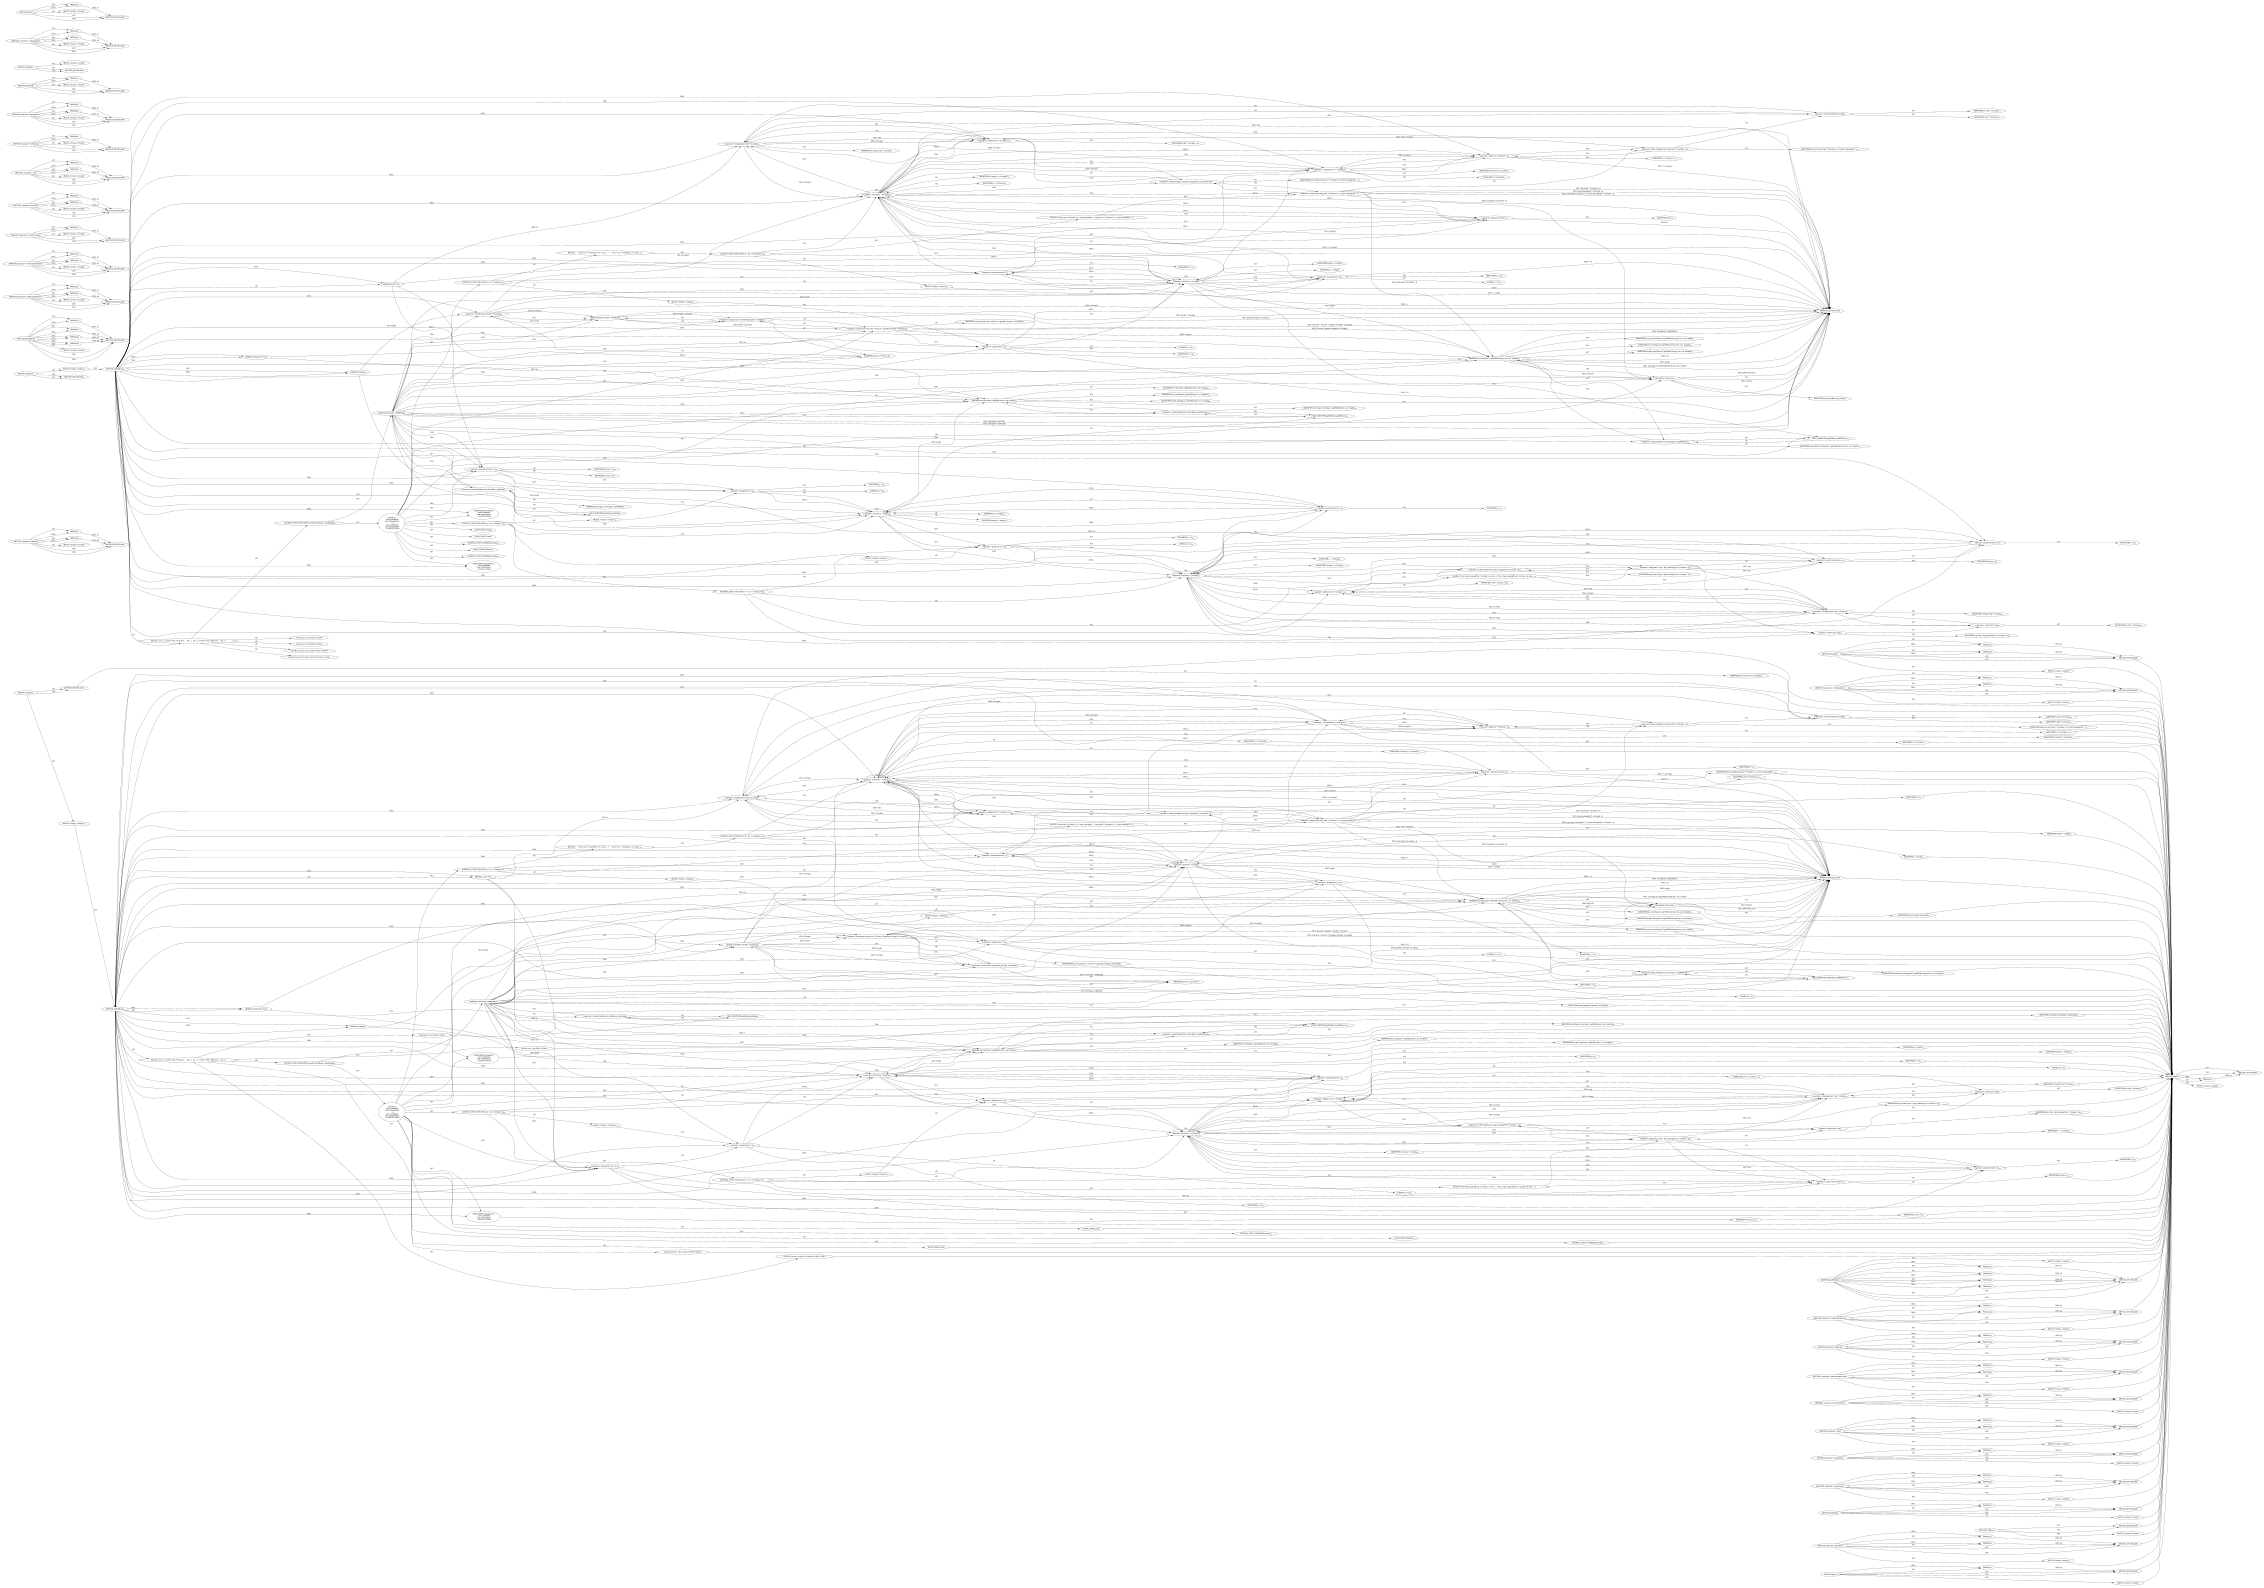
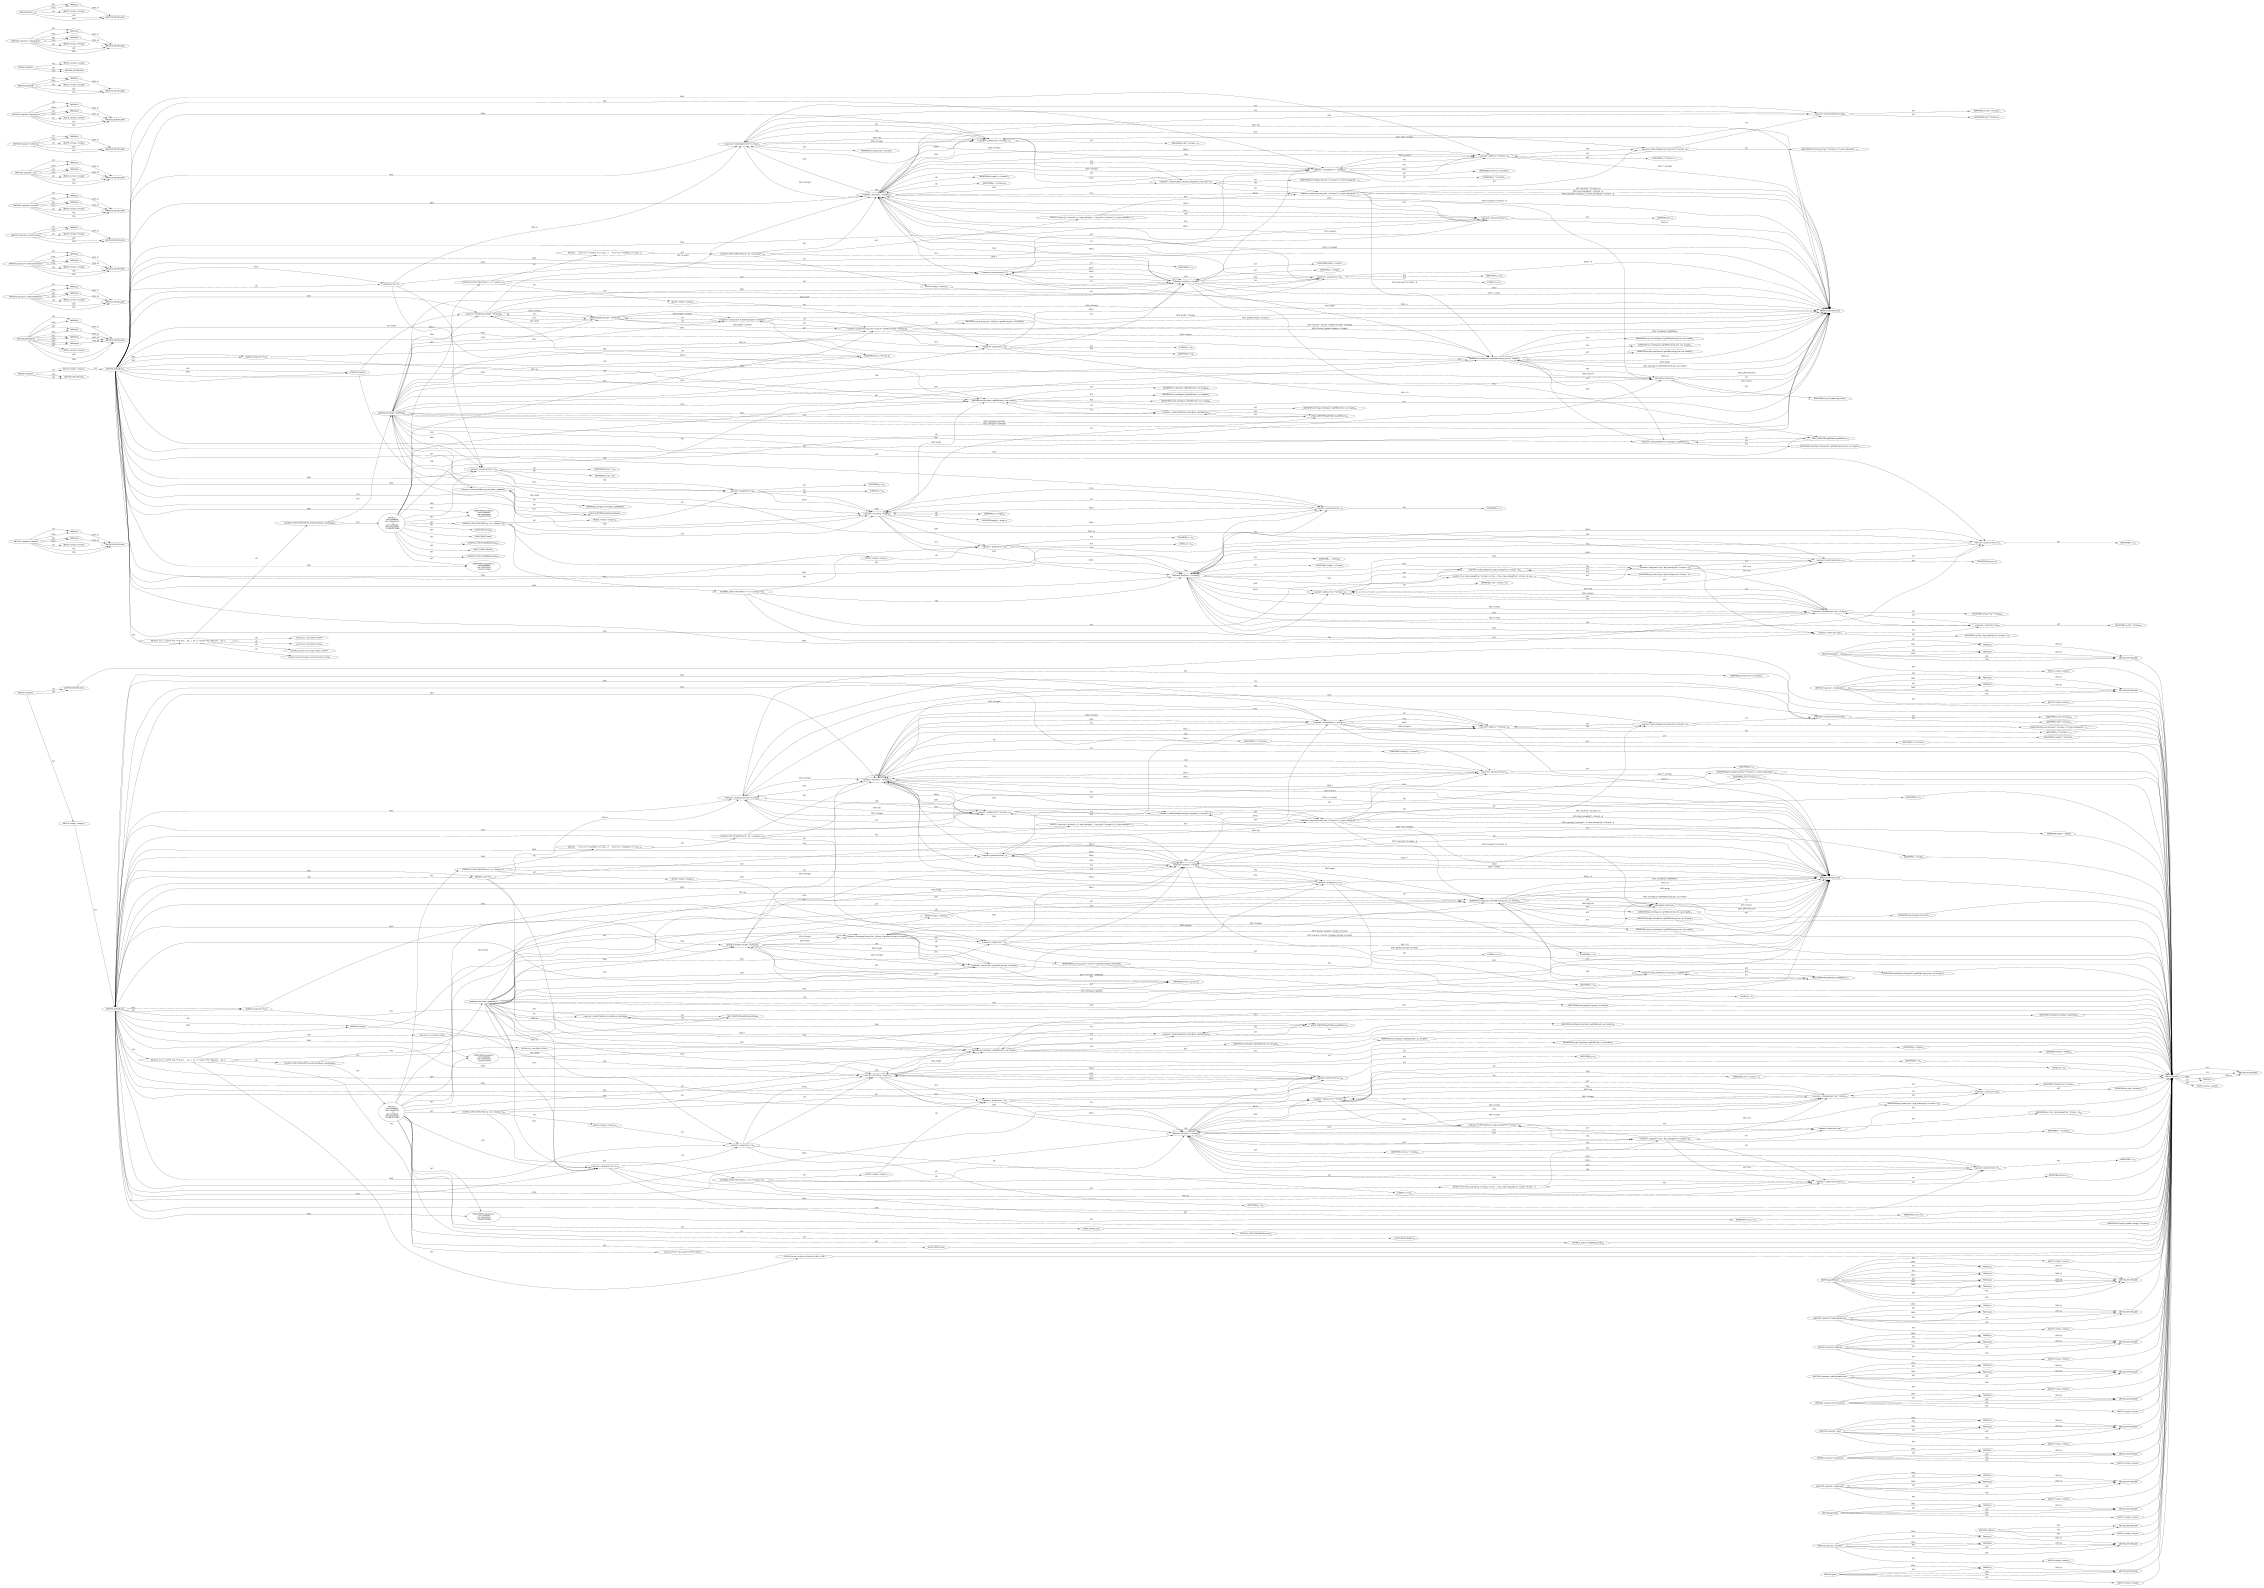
edge "(gmalloc,gmalloc (length * nComps2))" -> "(<operator>.multiplication,length * nComps2)": added, label "AST:"
edge "(<operator>.cast,(Guchar *) gmallocn (length, nComps2))" -> "(gmallocn,gmallocn (length, nComps2))": added, label "AST:"
node "(IDENTIFIER,nComps2,gmallocn (length, nComps2))": added
